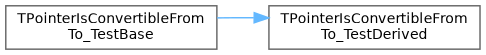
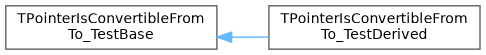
edge "TPointerIsConvertibleFrom To_TestBase" -> "TPointerIsConvertibleFrom To_TestDerived": reversed
